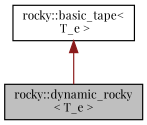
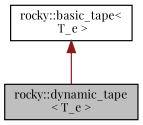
node "rocky::dynamic_rocky < T_e >": label "rocky::dynamic_rocky < T_e >" -> "rocky::dynamic_tape < T_e >"
